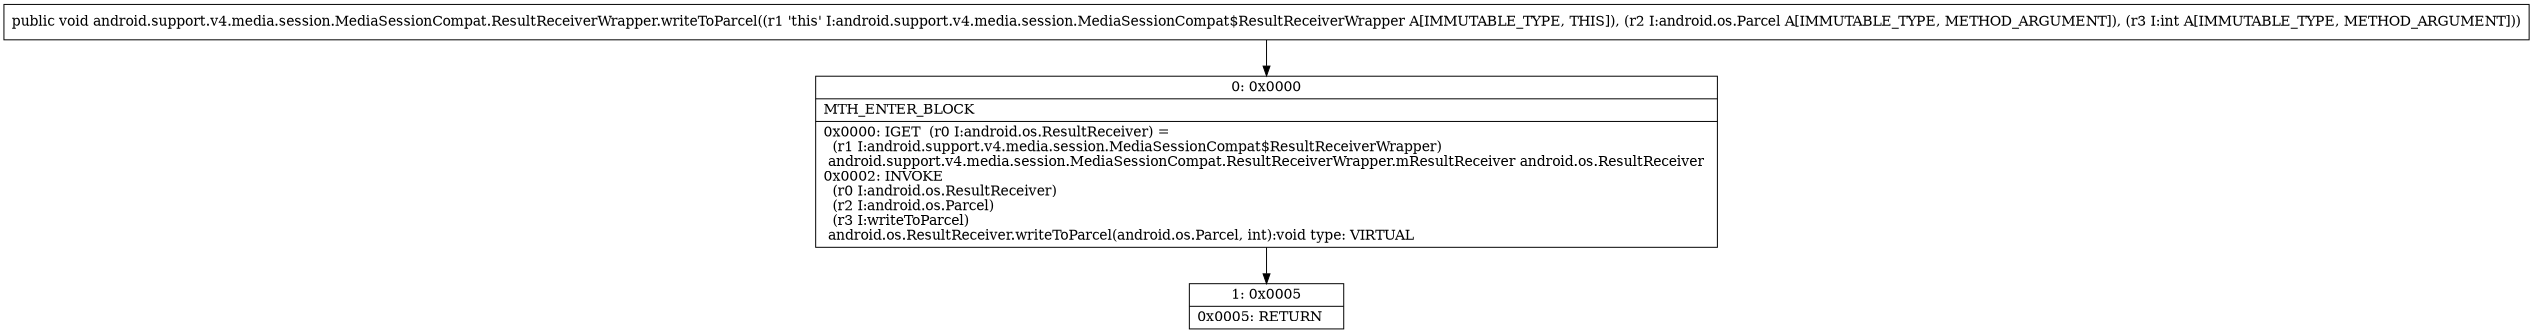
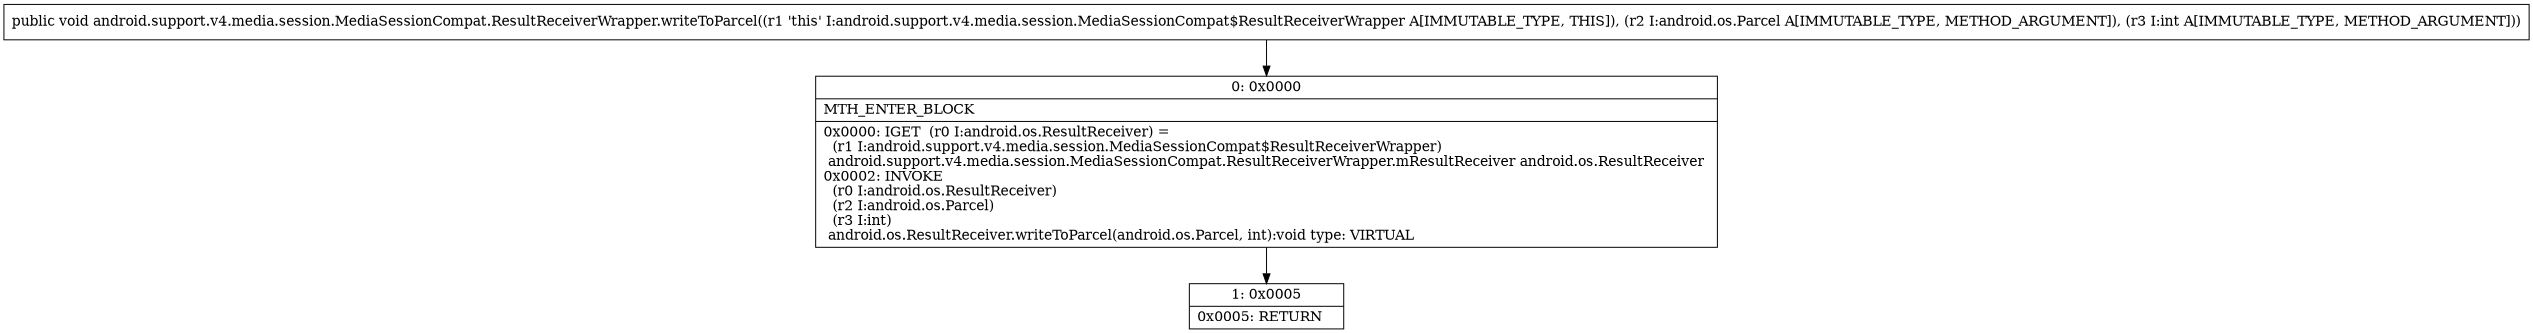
node "0: 0x0000": text "(r3 I:writeToParcel)" -> "(r3 I:int)"
